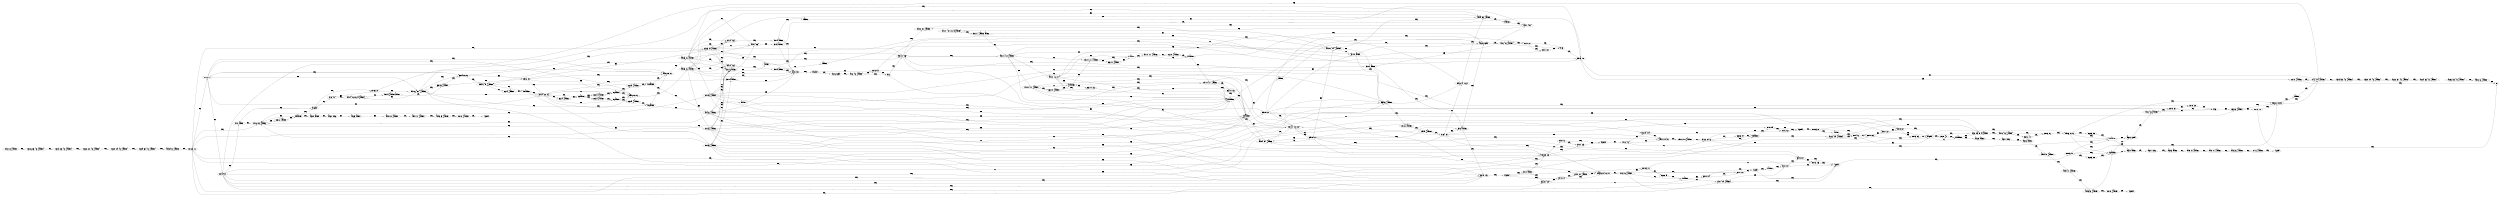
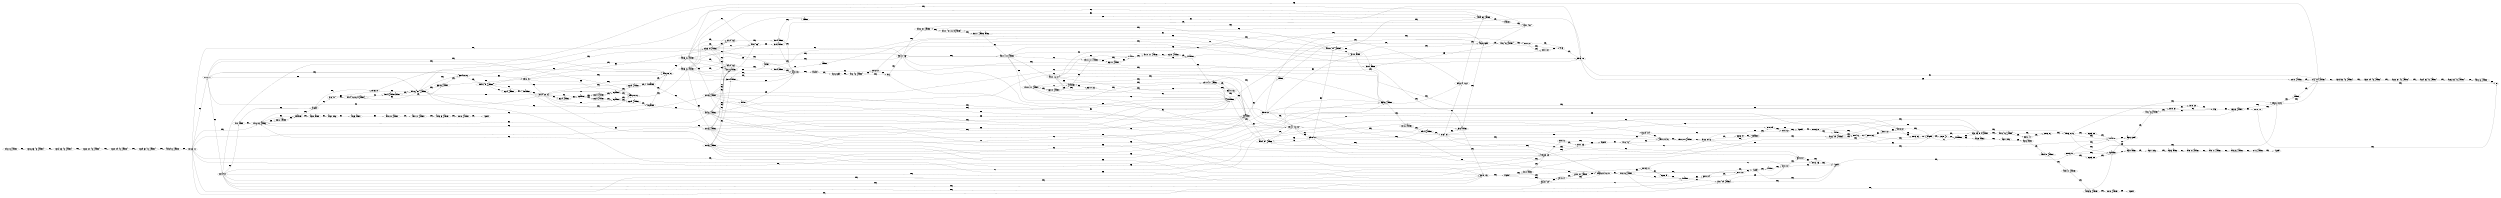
edge "and x12 , x10 , # address" -> "ldrh w11 , [ x11 , x12 , lsl # address ]": added, label "DFG"
edge "ldp x24 , x23 , [ sp , # address ]" -> "ldp x26 , x25 , [ sp , # address ]": added, label "CFG"
edge "tbnz w9 , # address , address" -> "ldrb w26 , [ x20 ] , # address": added, label "CFG"
node "csel w9 , # address": label "csel w9 , # address" -> "mov w9 , # address"
